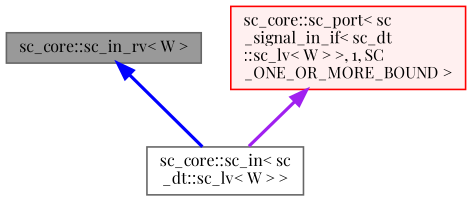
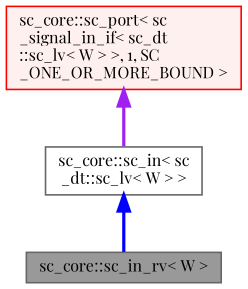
edge "sc_core::sc_in< sc _dt::sc_lv< W > >" -> "sc_core::sc_in_rv< W >": reversed
